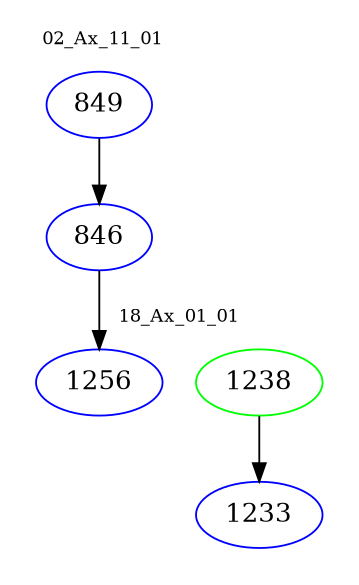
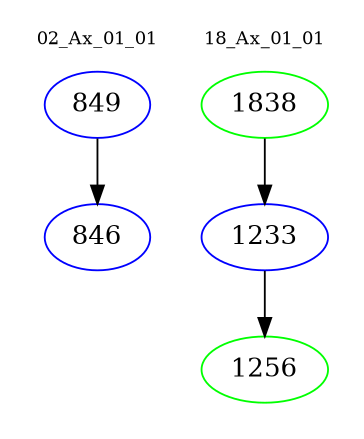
cluster "02_Ax_11_01": label "02_Ax_11_01" -> "02_Ax_01_01"
edge "846" -> "1256": now "1233" -> "1256"
node "1256": color blue -> green
node "1238": label "1238" -> "1838"
